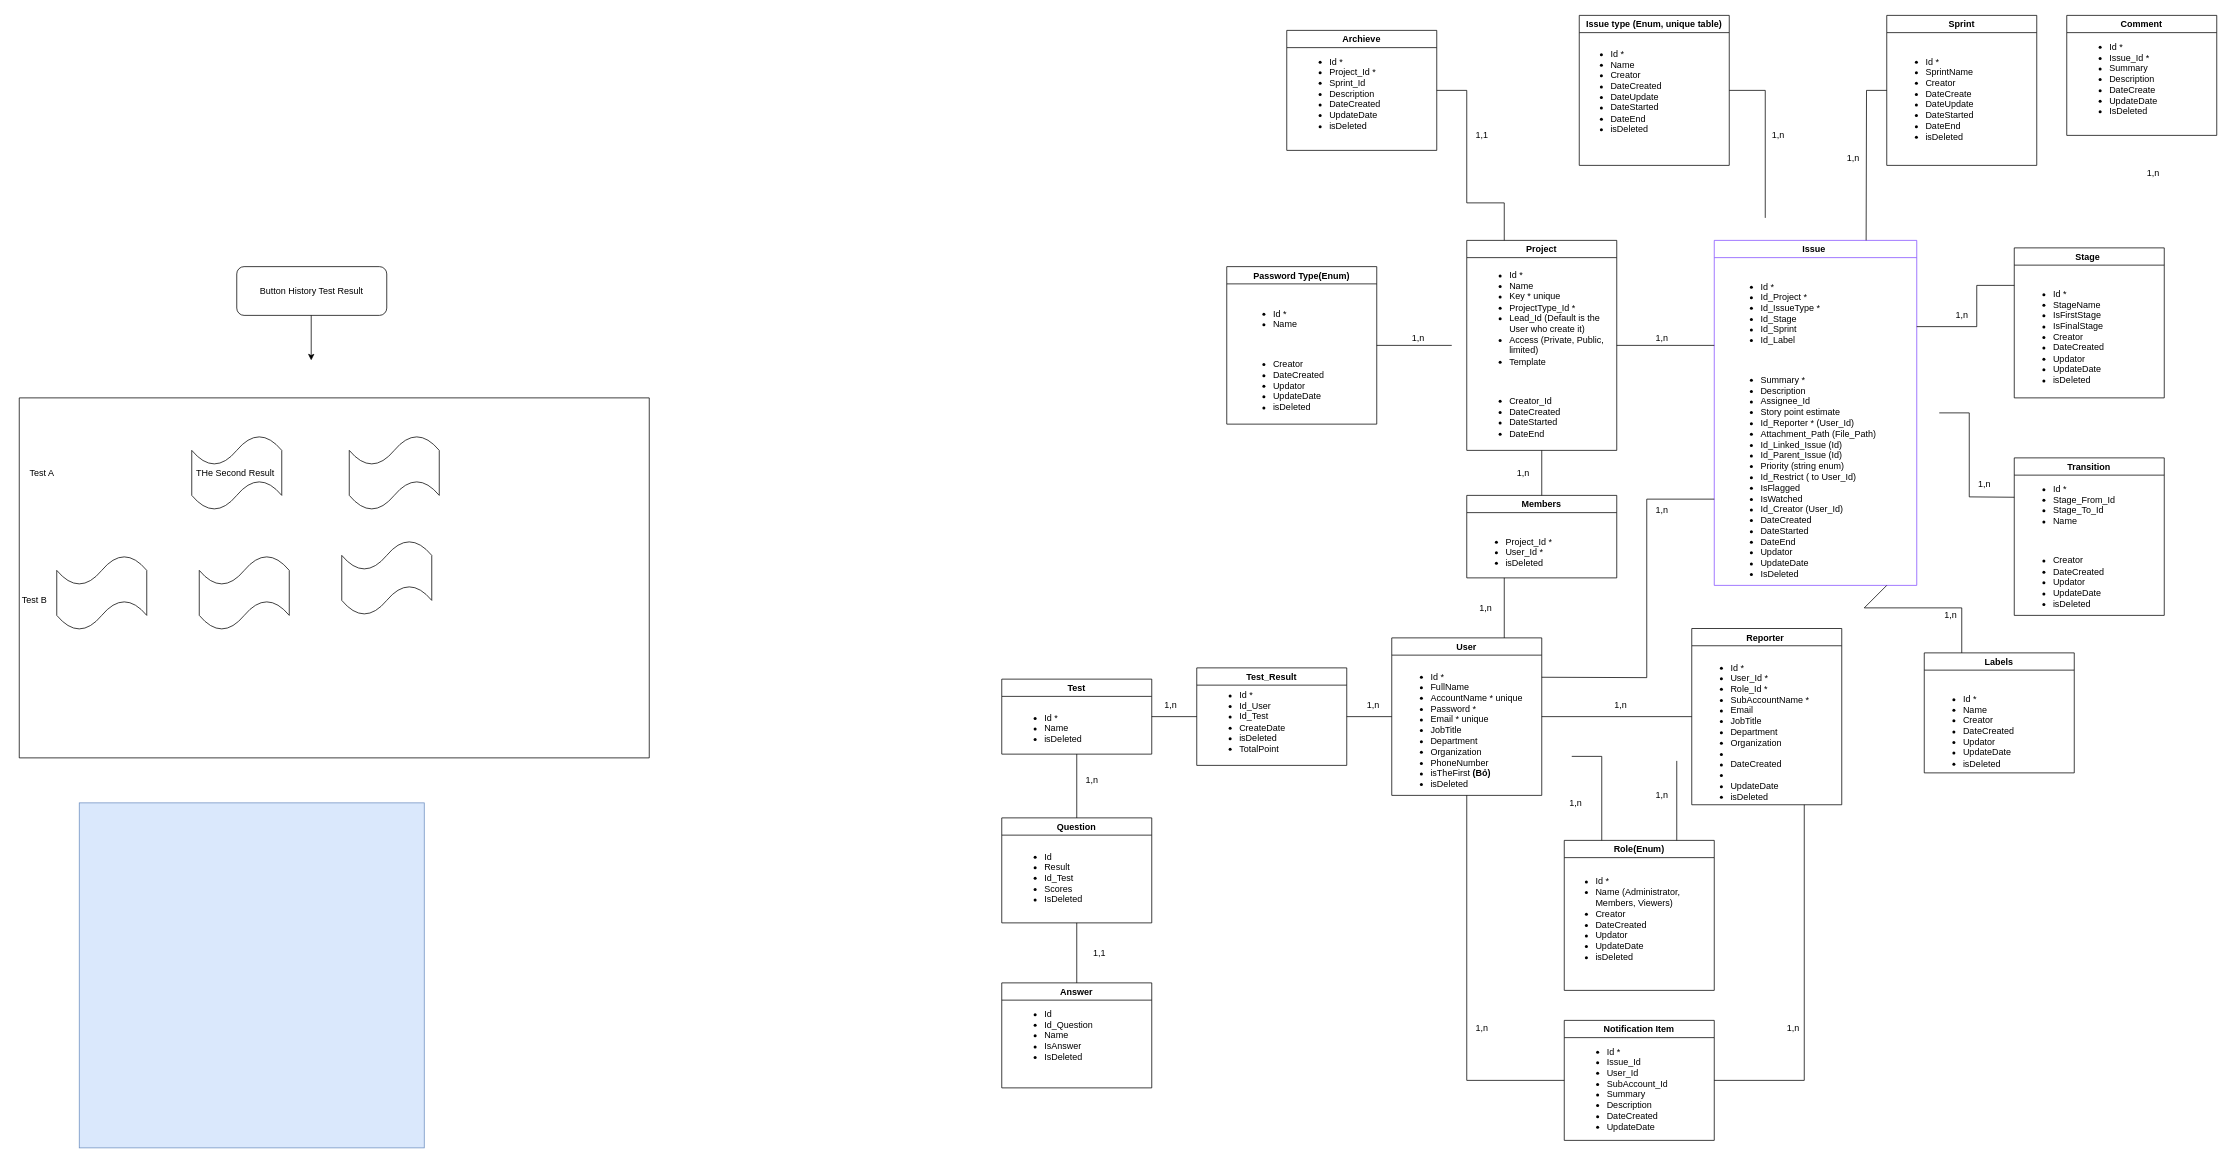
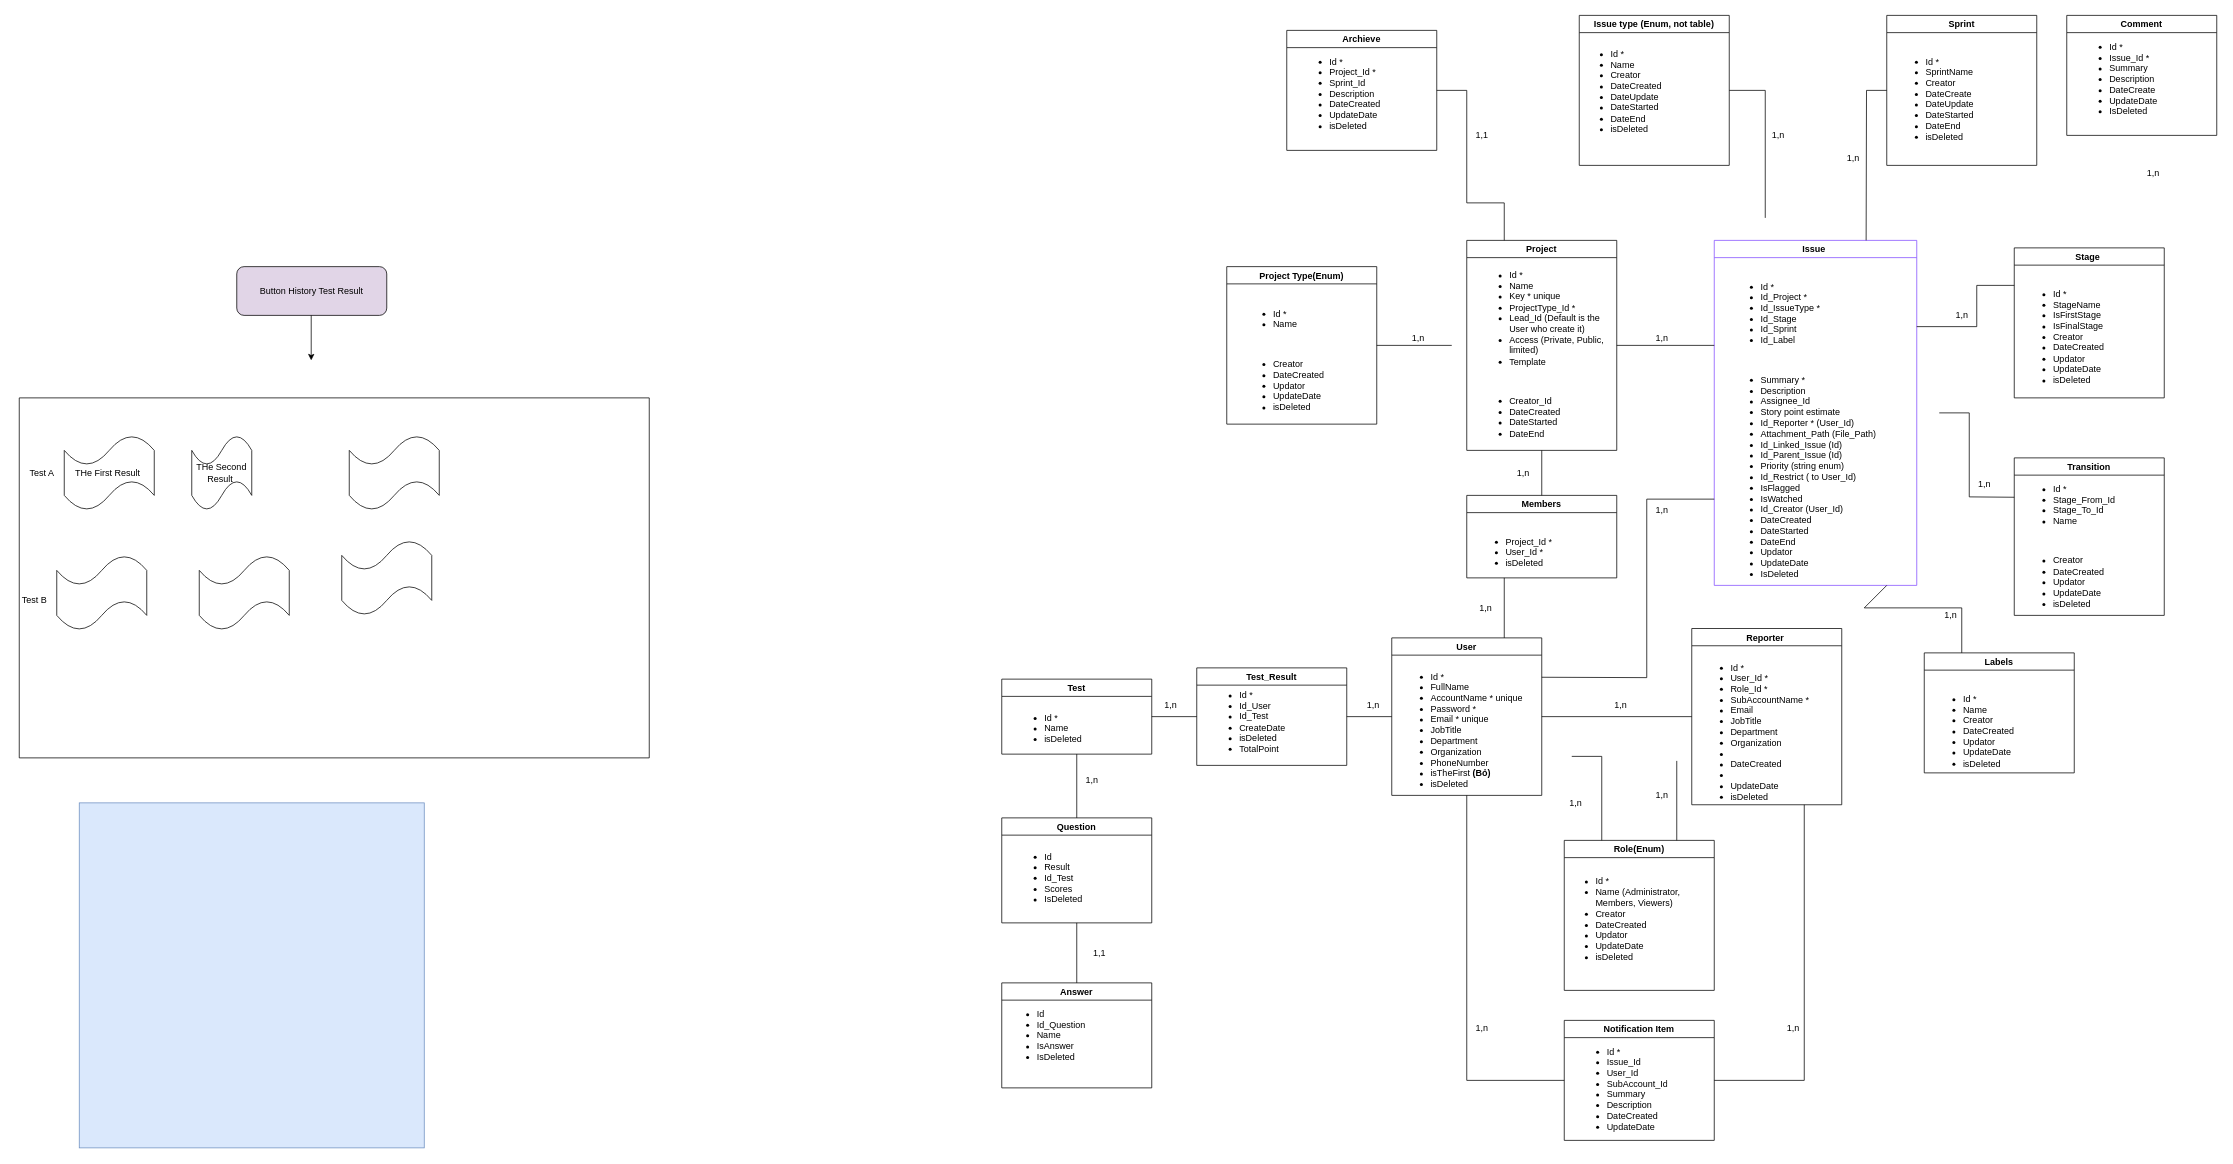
node "Issue type (Enum, unique table)": label "Issue type (Enum, unique table)" -> "Issue type (Enum, not table)"
node "Password Type(Enum)": label "Password Type(Enum)" -> "Project Type(Enum)"
node "Button History Test Result": fillcolor #ffffff -> #e1d5e7
node "THe First Result": added
node "THe Second Result": size 90x75 -> 60x75
node "Id Id_Question Name IsAnswer IsDeleted": moved (1077, 1035) -> (1069, 1035)
